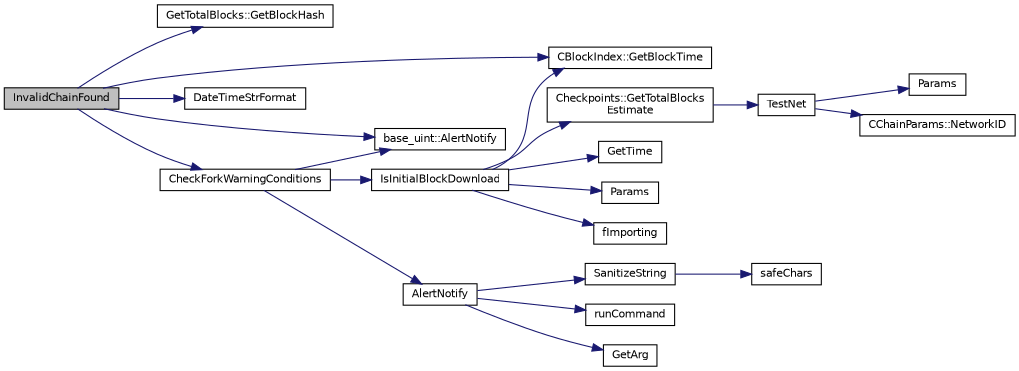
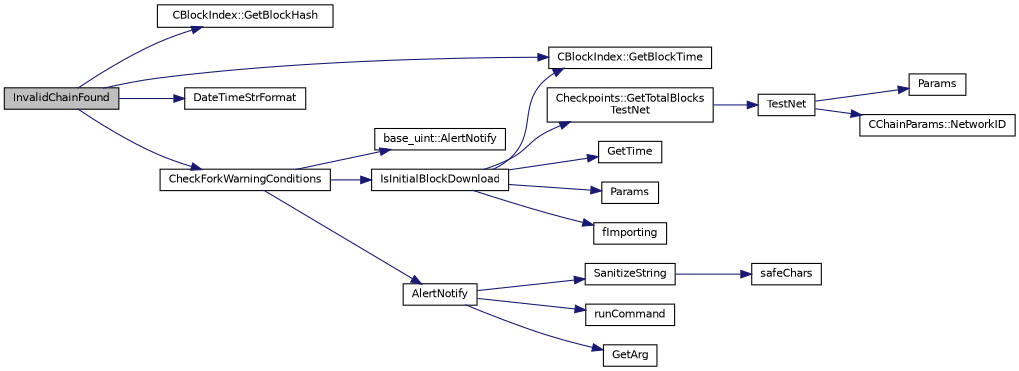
node "GetTotalBlocks::GetBlockHash": label "GetTotalBlocks::GetBlockHash" -> "CBlockIndex::GetBlockHash"
node "Checkpoints::GetTotalBlocks Estimate": label "Checkpoints::GetTotalBlocks Estimate" -> "Checkpoints::GetTotalBlocks TestNet"
edge "InvalidChainFound" -> "base_uint::AlertNotify": removed
